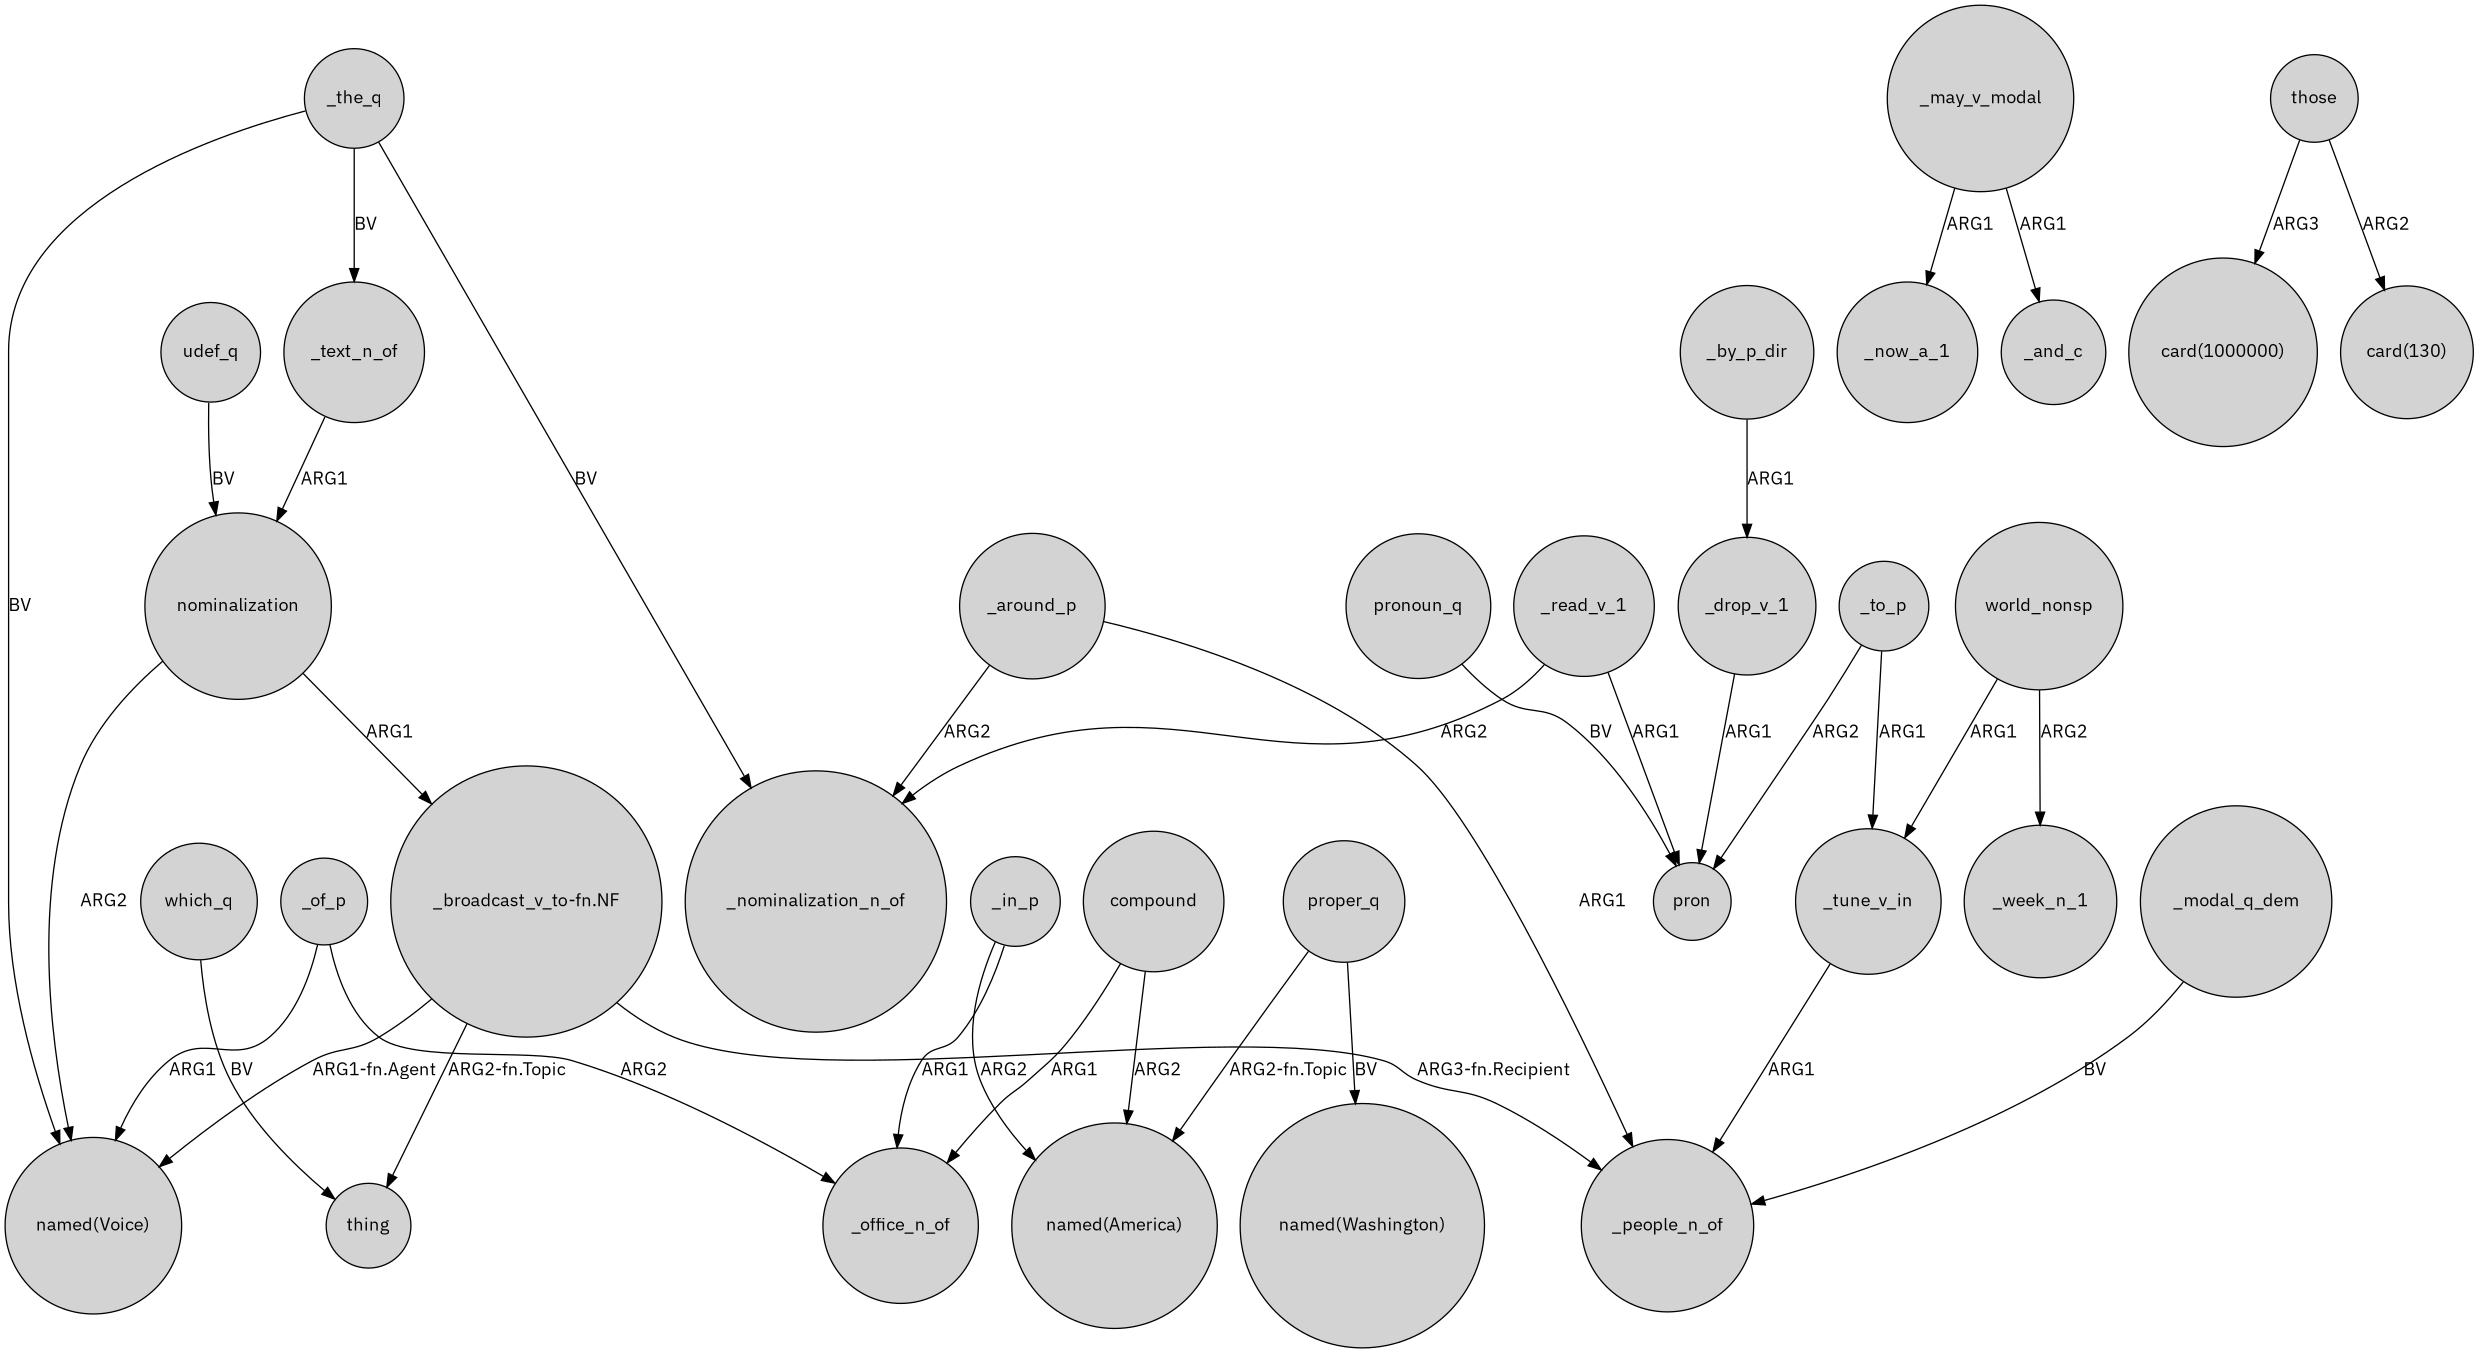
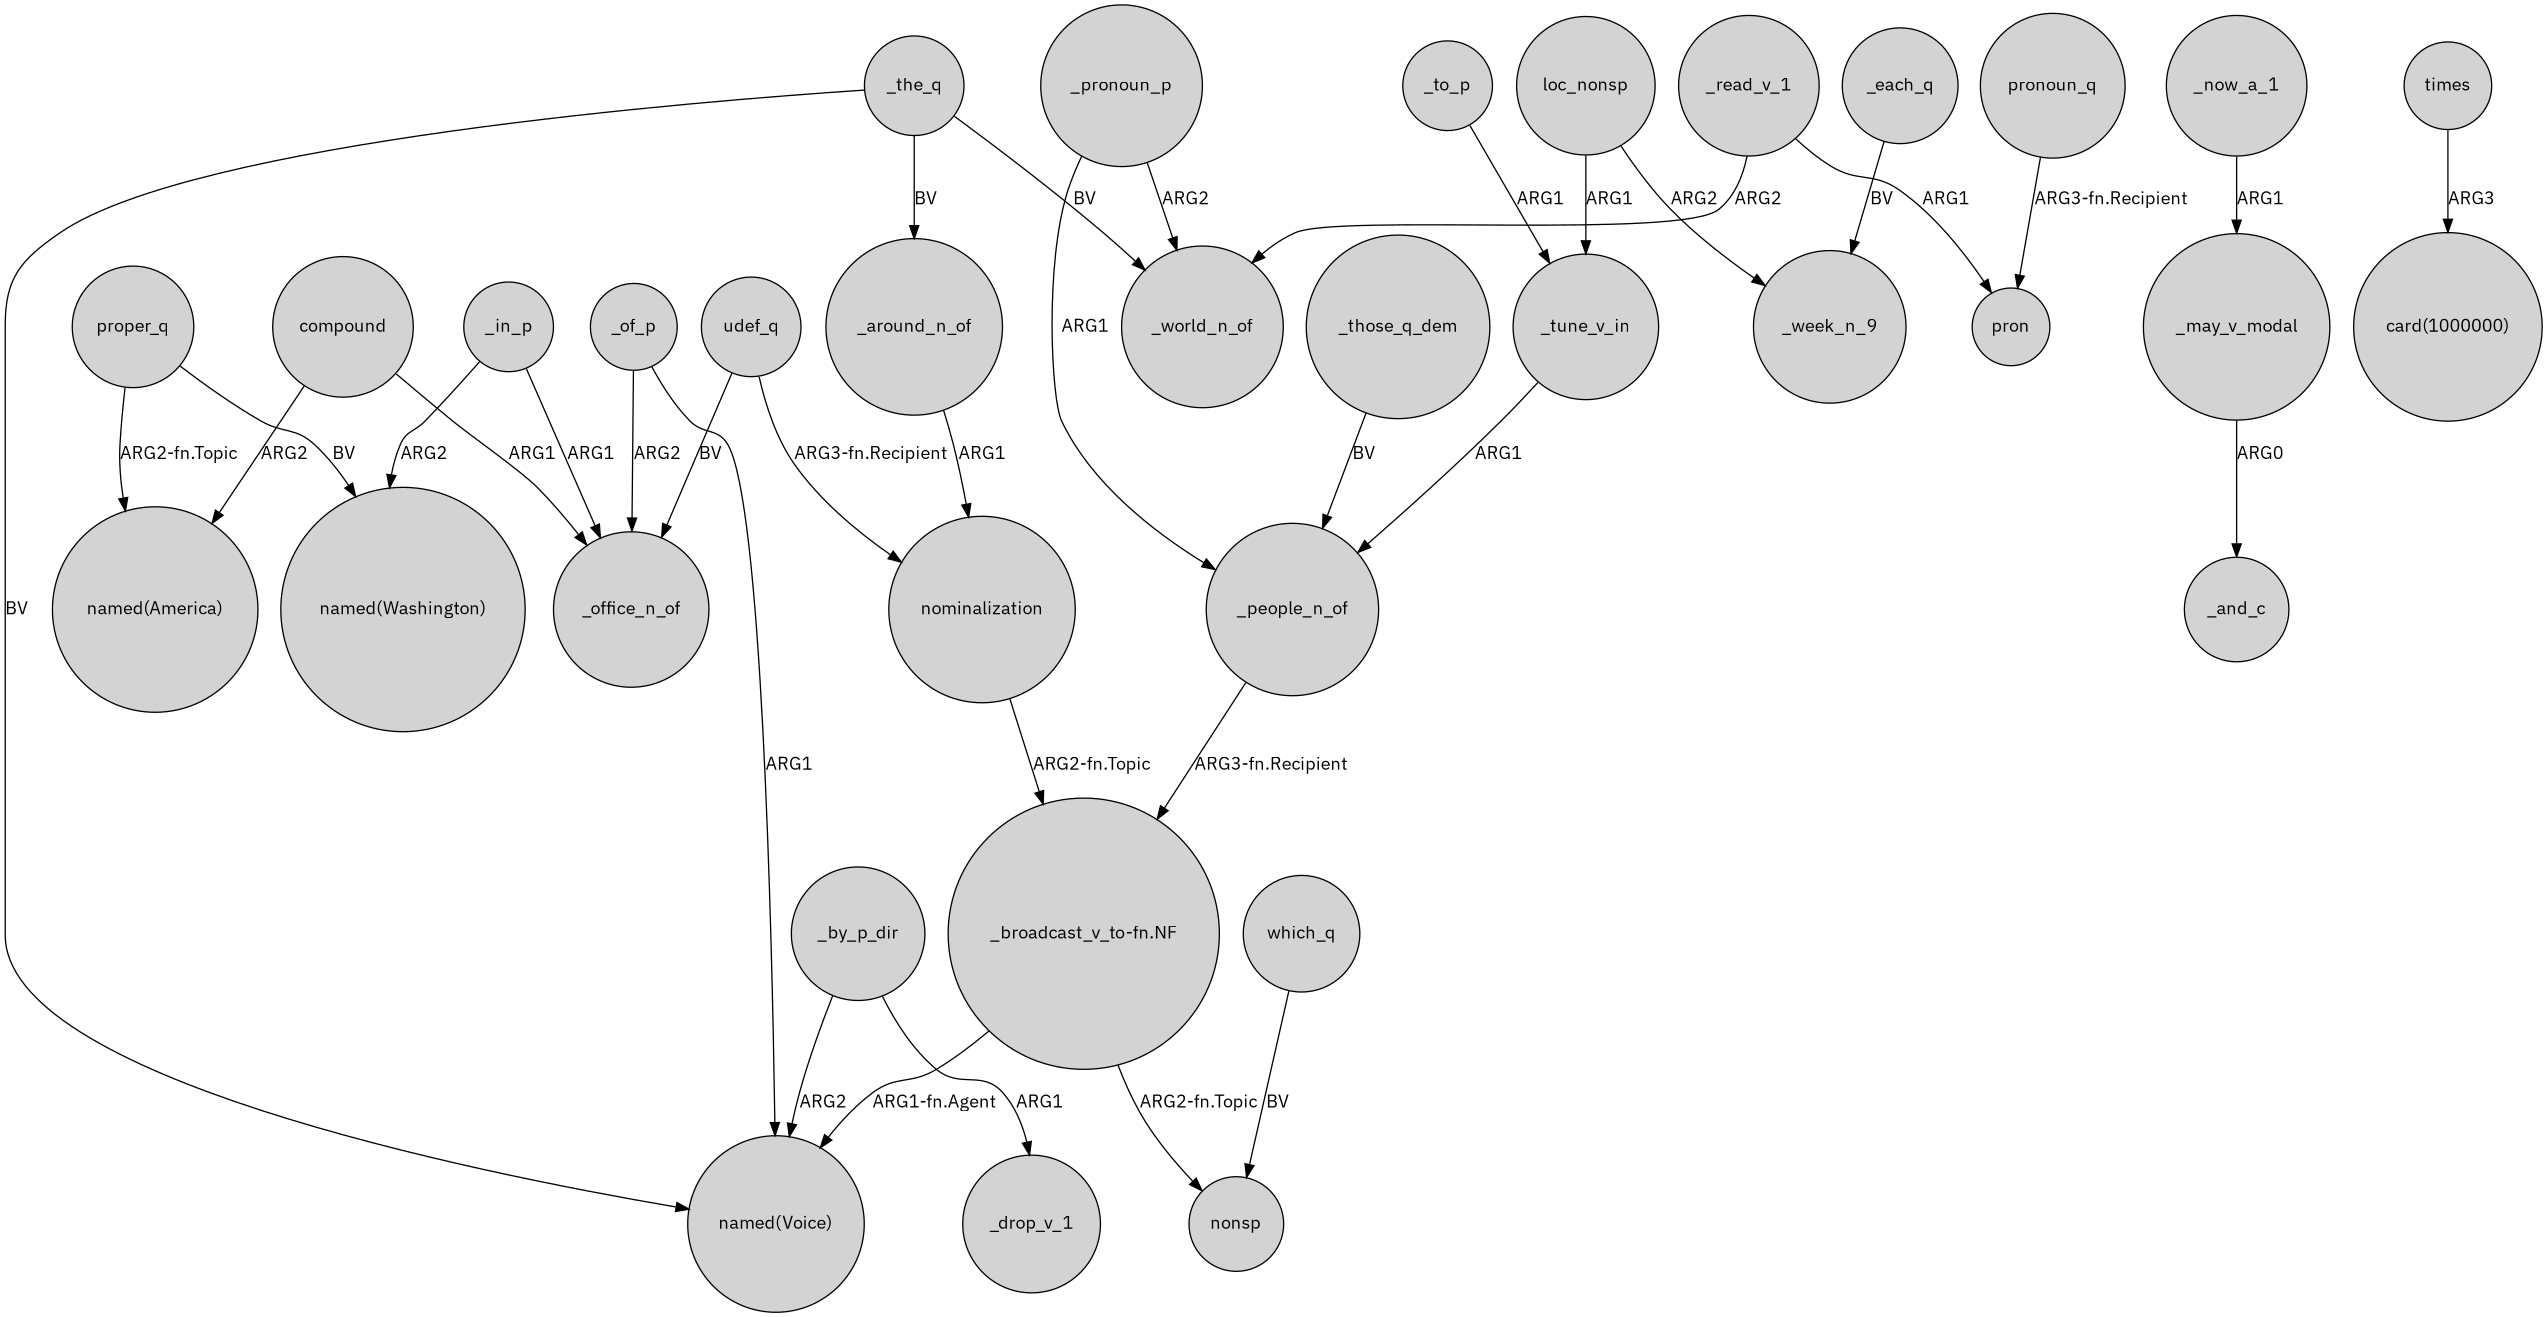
node "_each_q": added
node "those": label "those" -> "times"
edge "_may_v_modal" -> "_and_c": label "ARG1" -> "ARG0"
edge "_may_v_modal" -> "_now_a_1": reversed
node "_text_n_of": label "_text_n_of" -> "_around_n_of"
node "card(130)": removed
edge "udef_q" -> "_office_n_of": added, label "BV"
edge "udef_q" -> "nominalization": label "BV" -> "ARG3-fn.Recipient"
node "_around_p": label "_around_p" -> "_pronoun_p"
node "world_nonsp": label "world_nonsp" -> "loc_nonsp"
edge "nominalization" -> "_broadcast_v_to-fn.NF": label "ARG1" -> "ARG2-fn.Topic"
edge "pronoun_q" -> "pron": label "BV" -> "ARG3-fn.Recipient"
edge "_to_p" -> "pron": removed, label "ARG2"
edge "_drop_v_1" -> "pron": removed, label "ARG1"
edge "nominalization" -> "named(Voice)": now "_by_p_dir" -> "named(Voice)"
node "_nominalization_n_of": label "_nominalization_n_of" -> "_world_n_of"
node "_week_n_1": label "_week_n_1" -> "_week_n_9"
node "_modal_q_dem": label "_modal_q_dem" -> "_those_q_dem"
edge "_in_p" -> "named(America)": now "_in_p" -> "named(Washington)"
edge "_broadcast_v_to-fn.NF" -> "_people_n_of": reversed
node "thing": label "thing" -> "nonsp"
